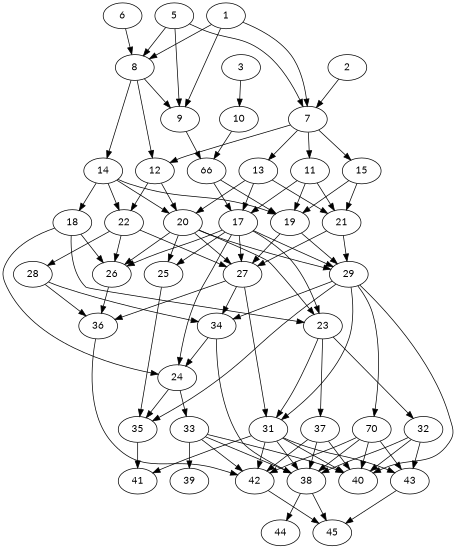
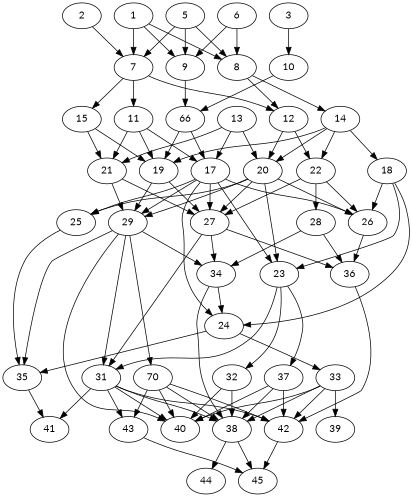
edge "8" -> "9": now "6" -> "9"
edge "7" -> "13": removed
edge "32" -> "43": removed
